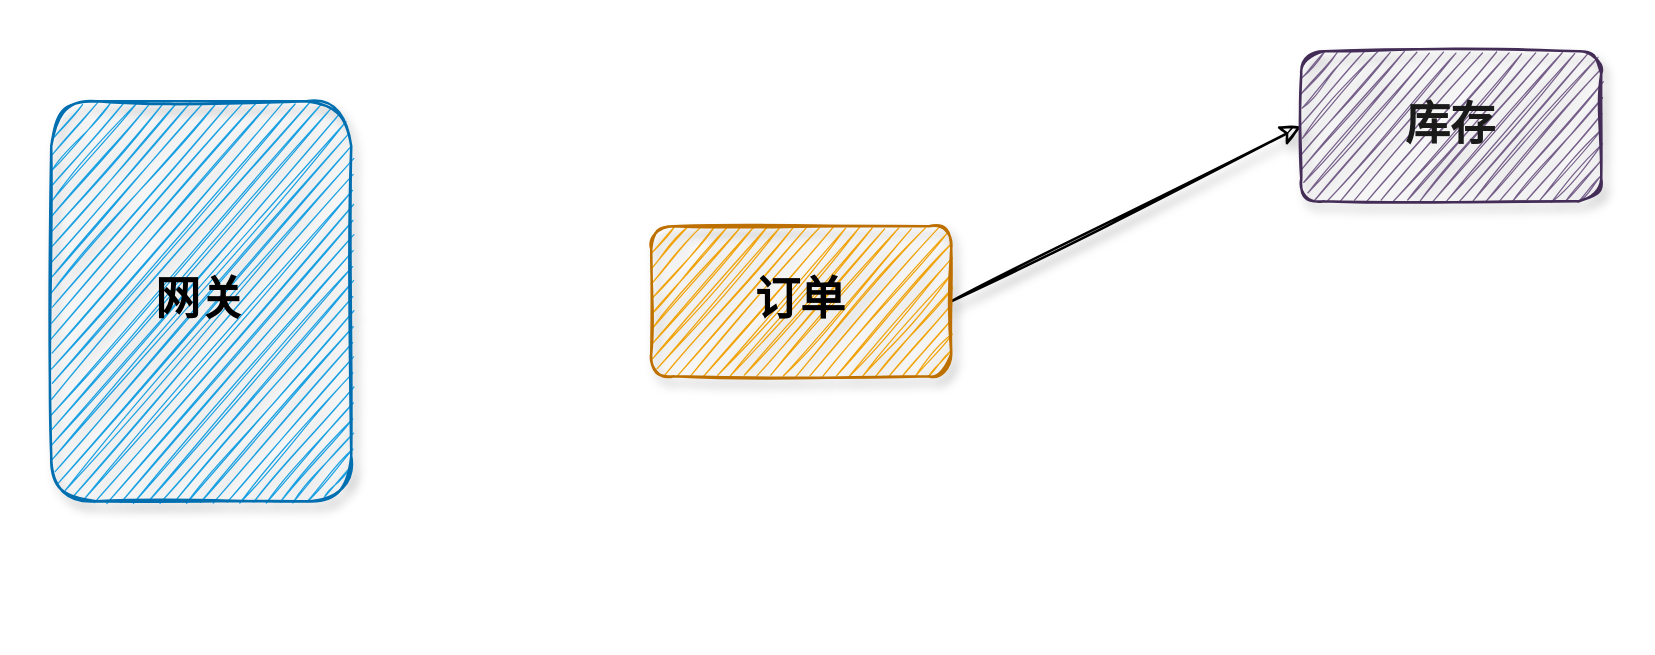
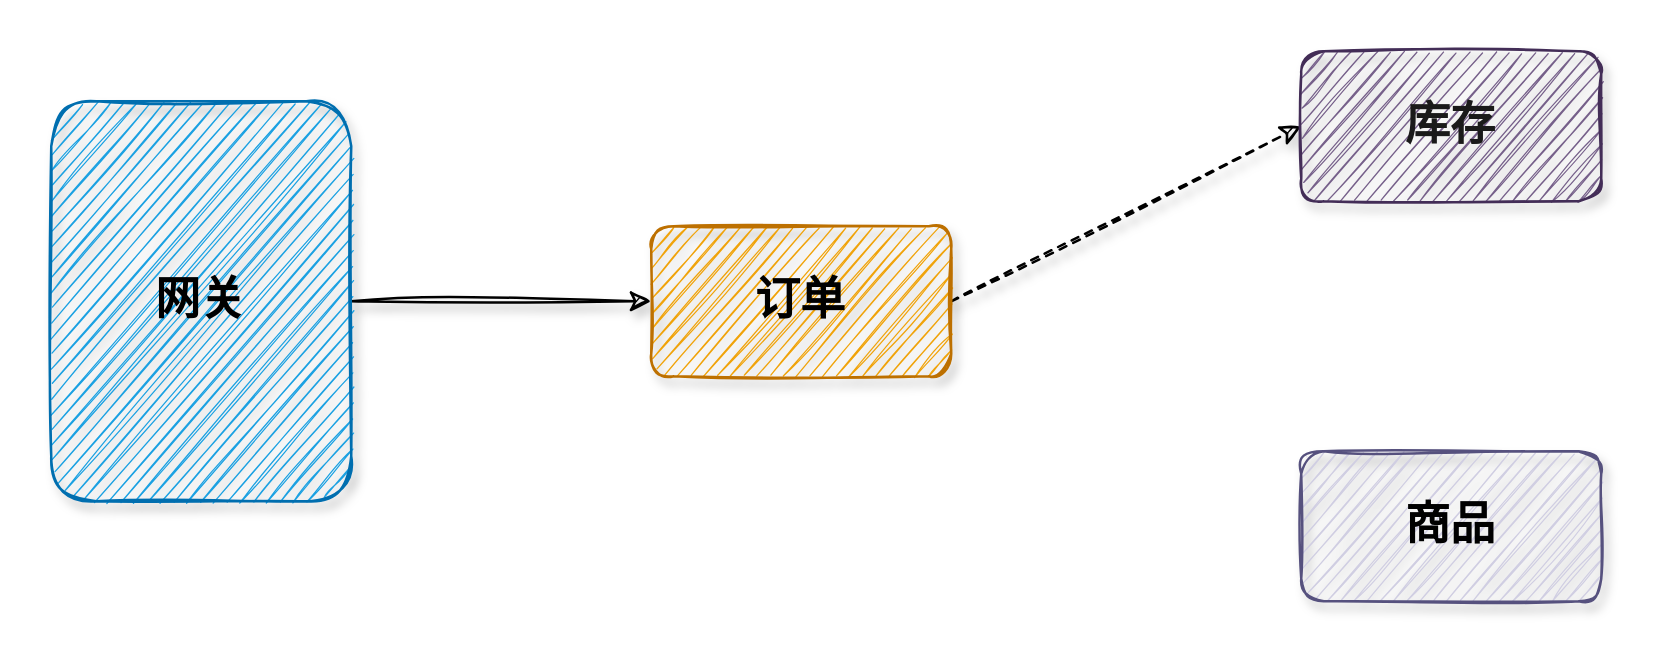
edge "订单" -> "库存": style solid -> dashed
edge "网关" -> "订单": added
node "商品": added
